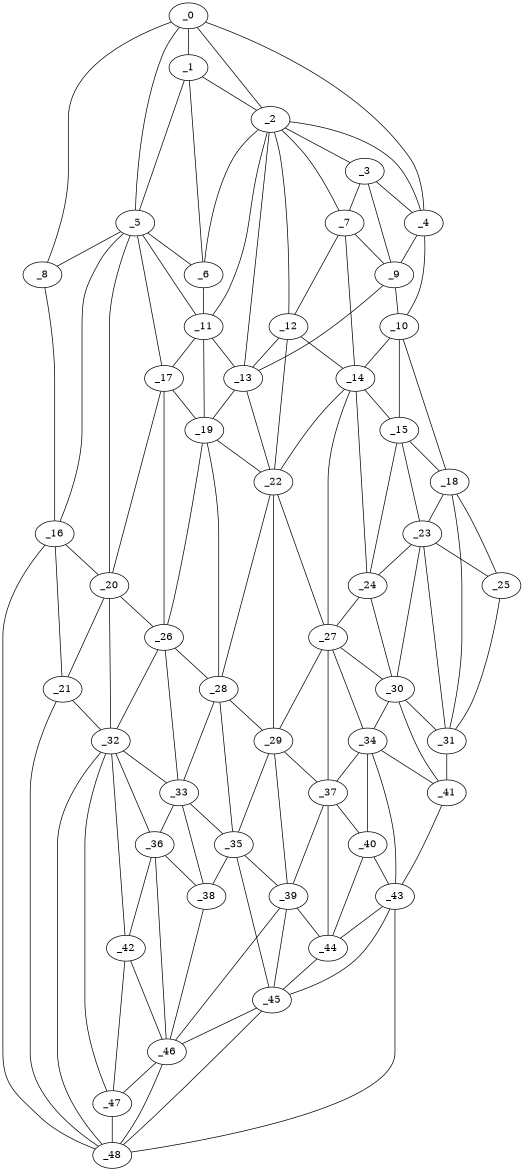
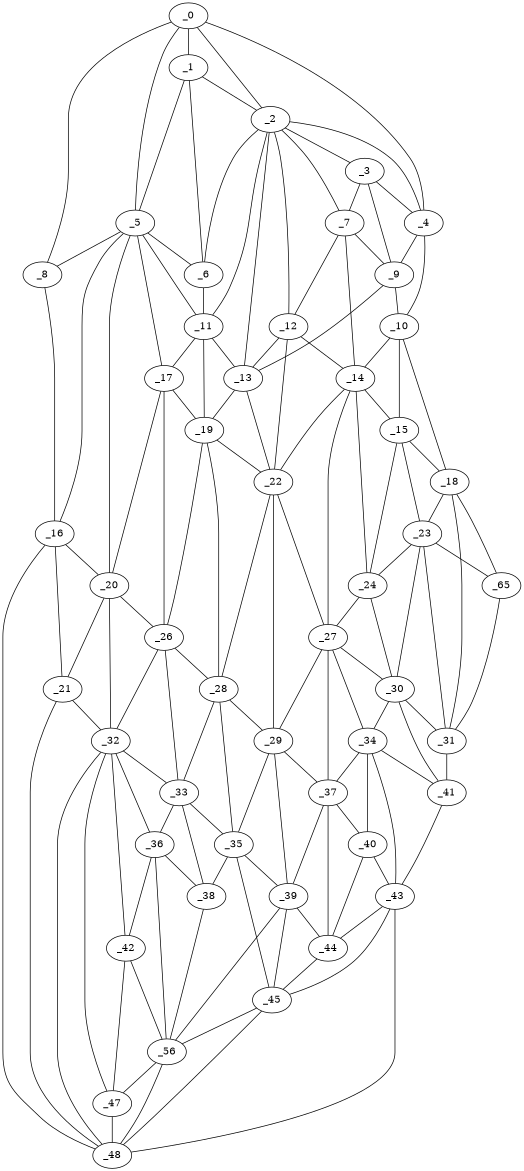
node "_25": label "_25" -> "_65"
node "_46": label "_46" -> "_56"
